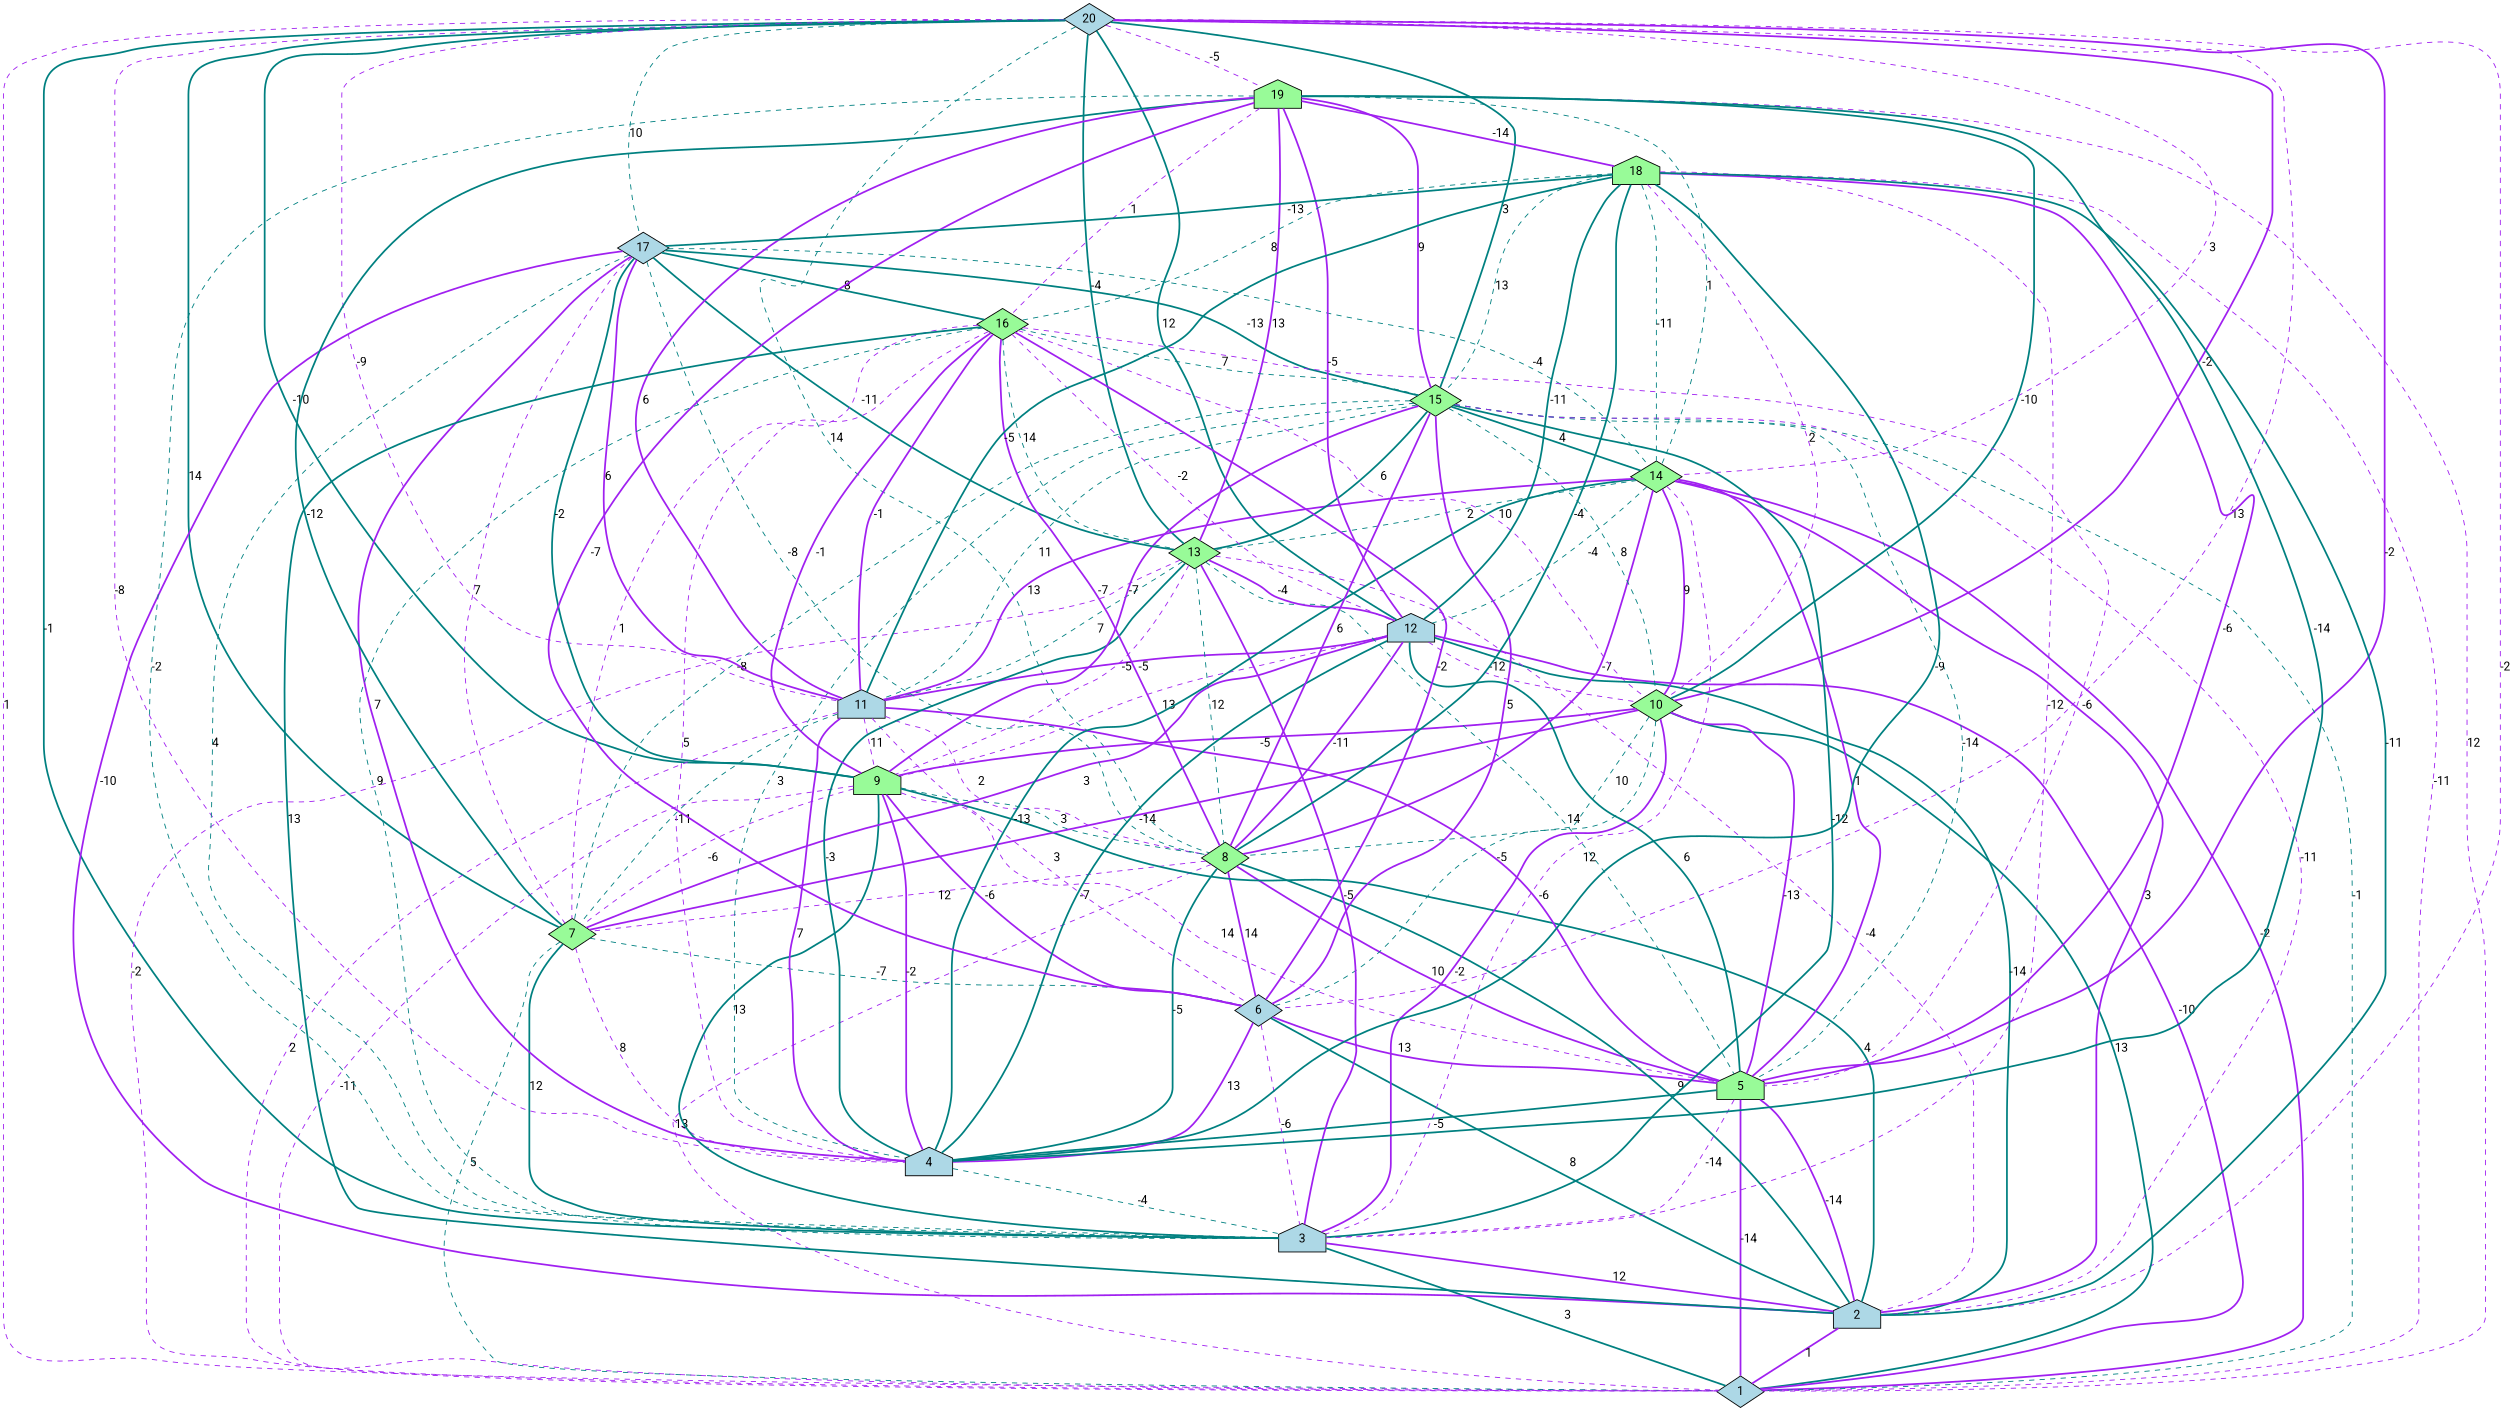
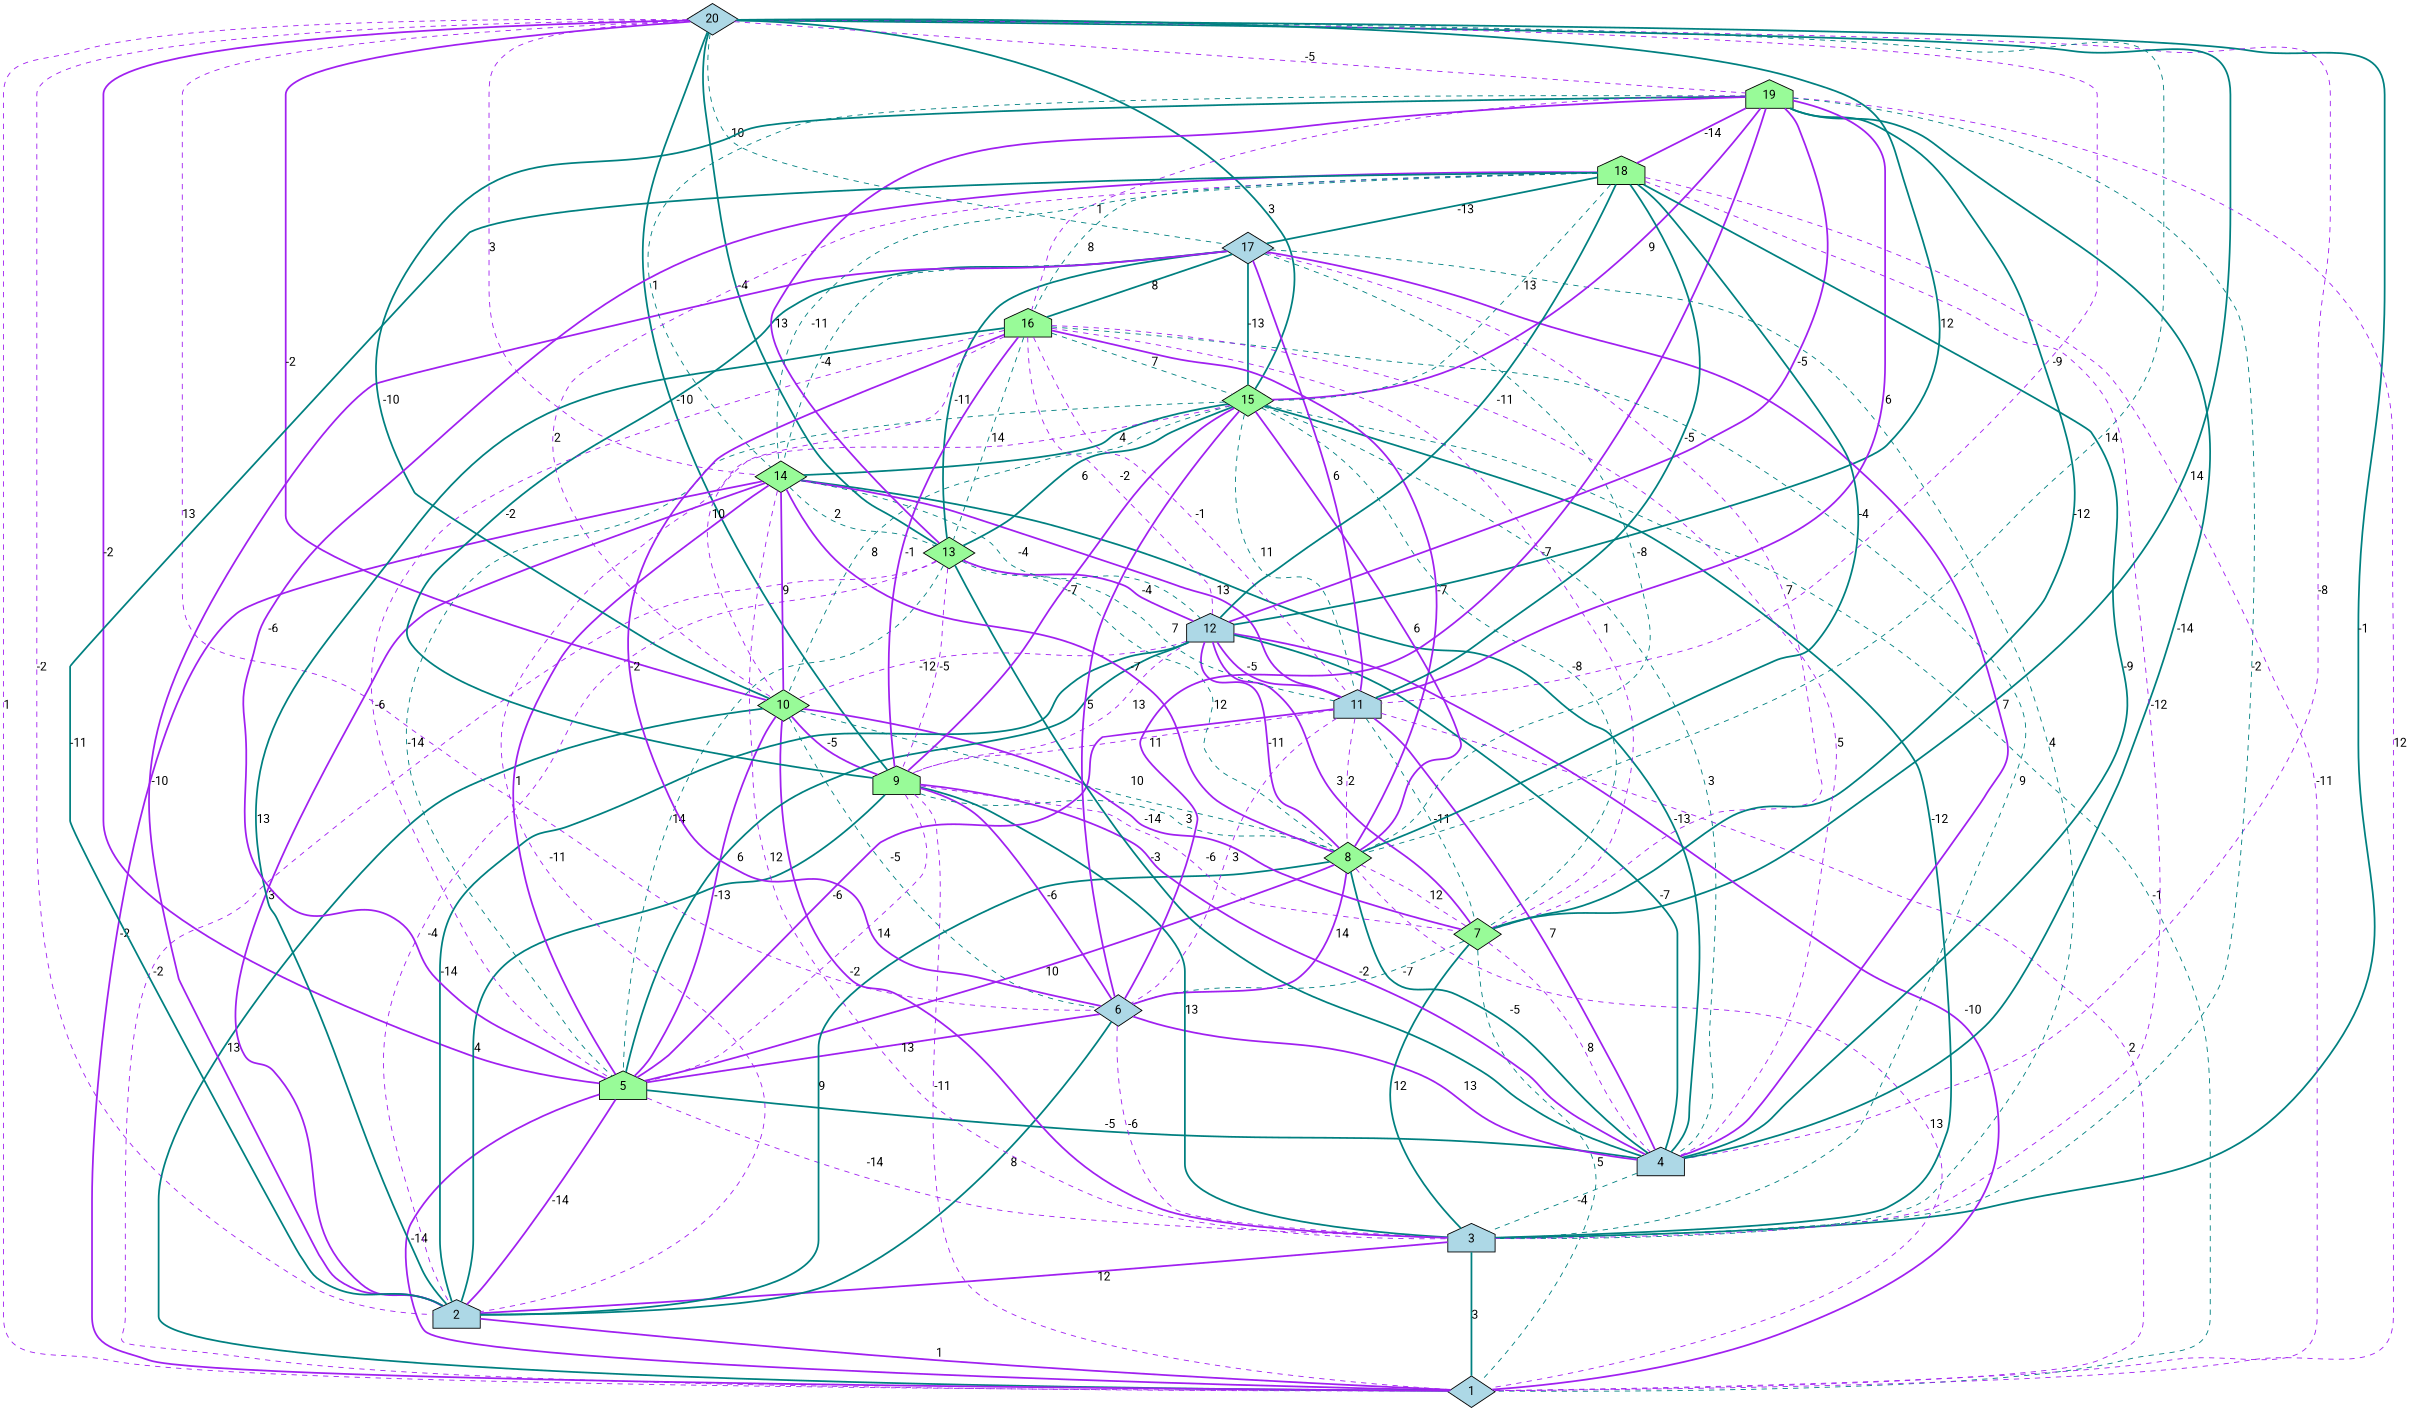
node "16": shape diamond -> house
edge "16" -- "11": style bold -> dashed
edge "13" -- "3": removed, label "-5"
